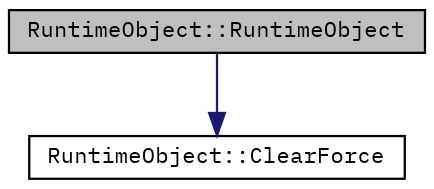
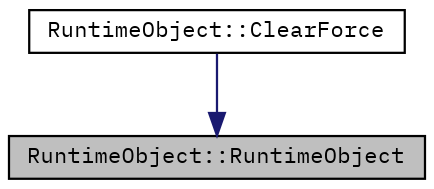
edge "RuntimeObject::RuntimeObject" -> "RuntimeObject::ClearForce": reversed
